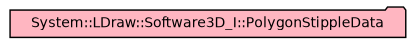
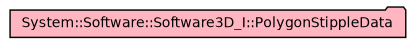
node "System::LDraw::Software3D_I::PolygonStippleData": label "System::LDraw::Software3D_I::PolygonStippleData" -> "System::Software::Software3D_I::PolygonStippleData"
